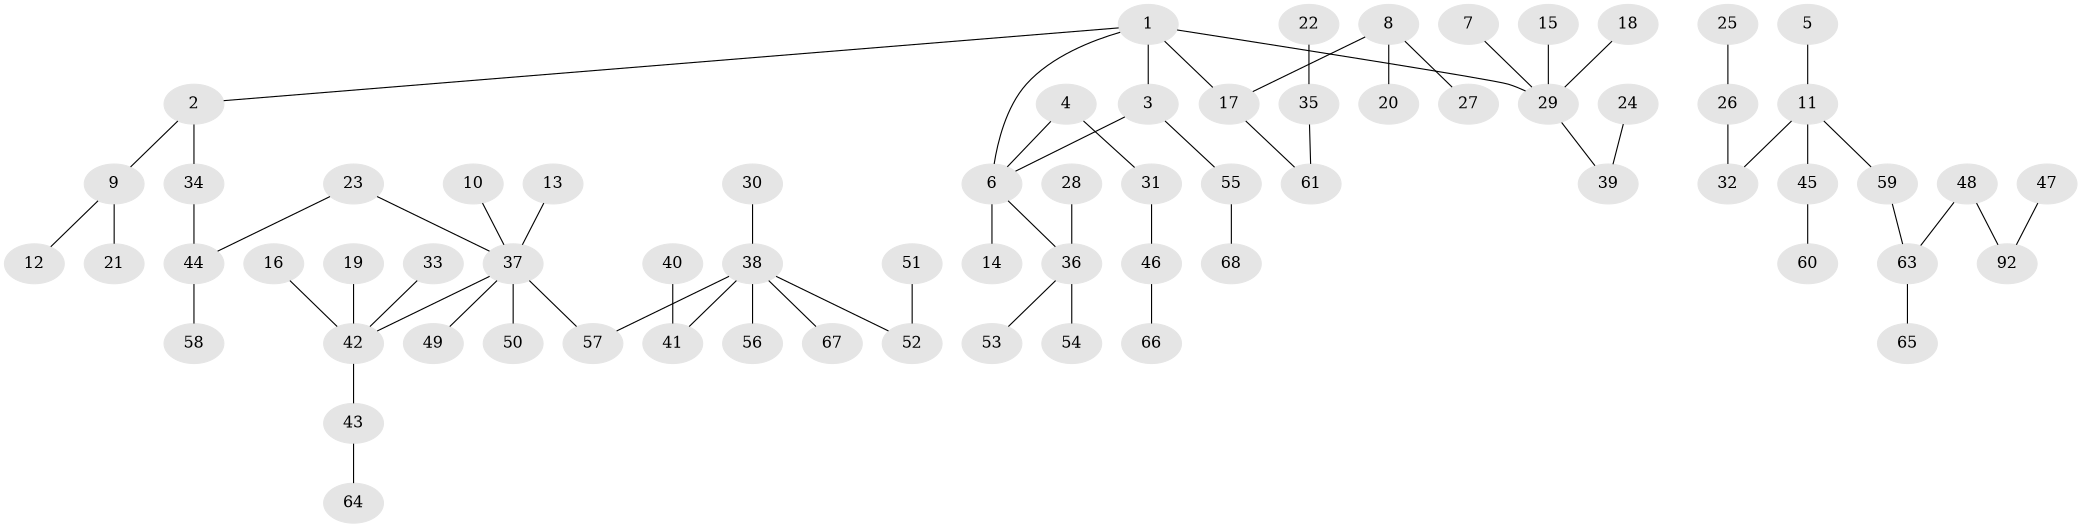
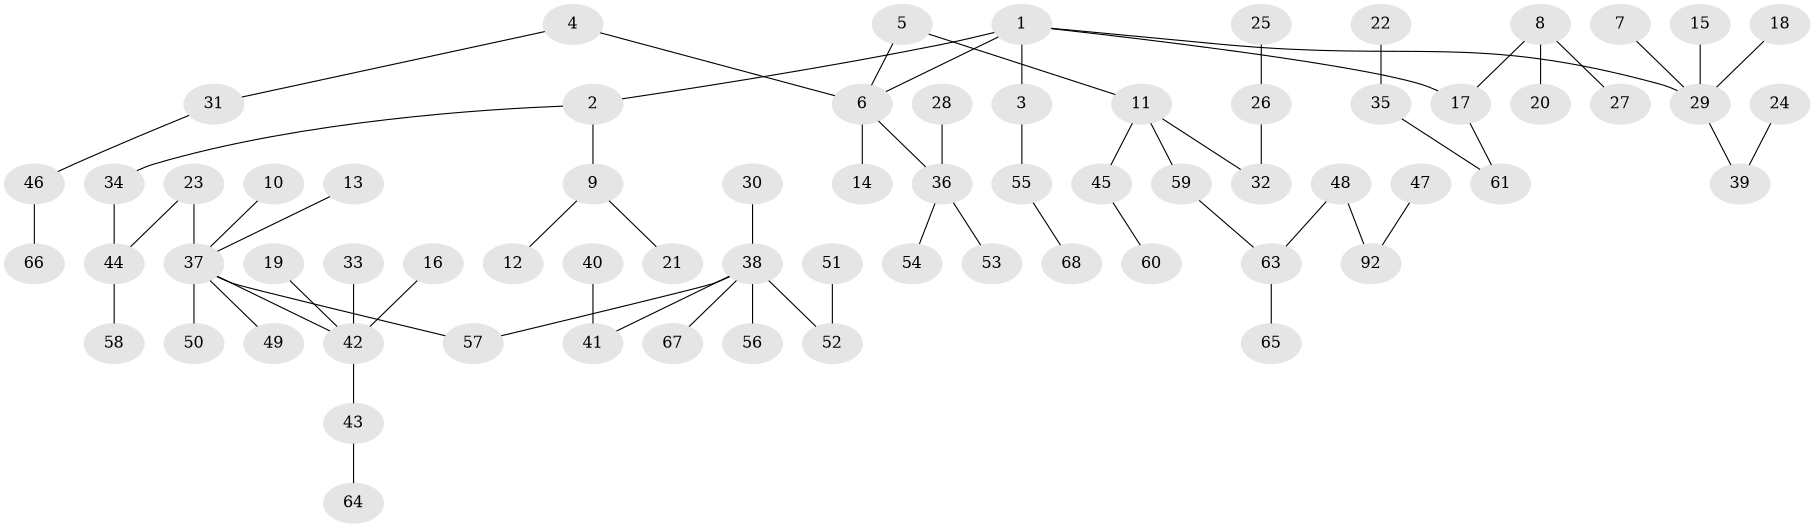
edge "3" -- "6": now "5" -- "6"
